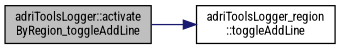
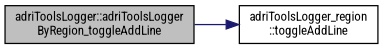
node "adriToolsLogger::activate ByRegion_toggleAddLine": label "adriToolsLogger::activate ByRegion_toggleAddLine" -> "adriToolsLogger::adriToolsLogger ByRegion_toggleAddLine"
